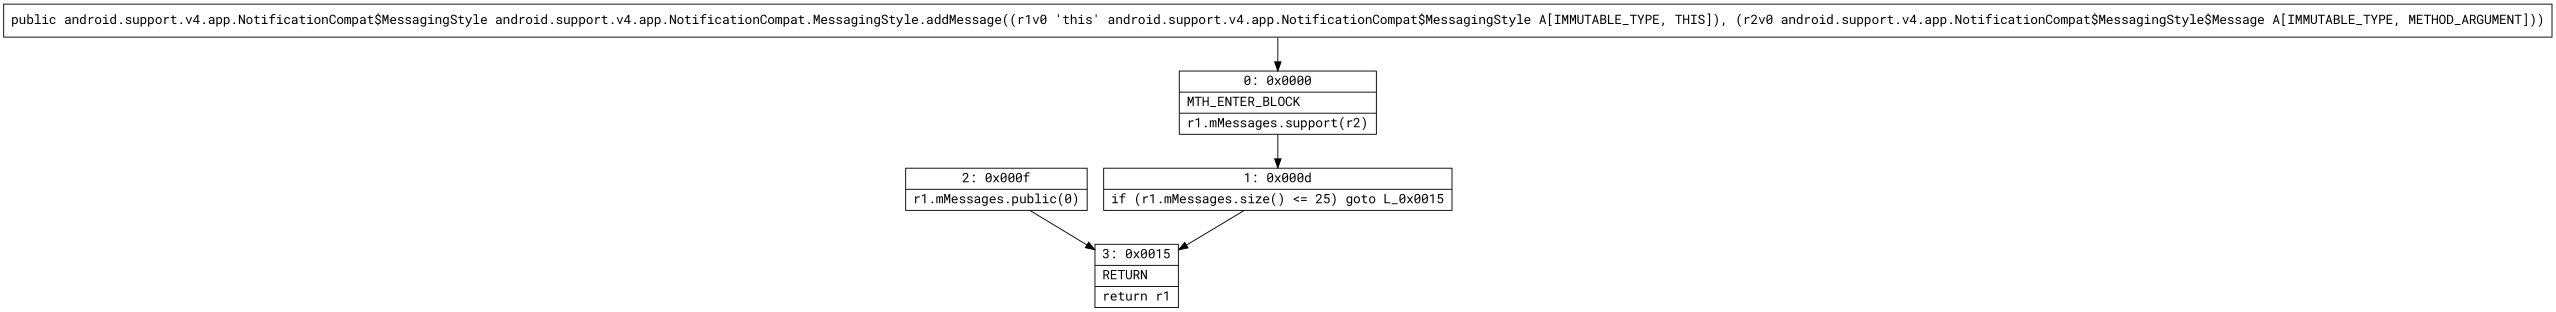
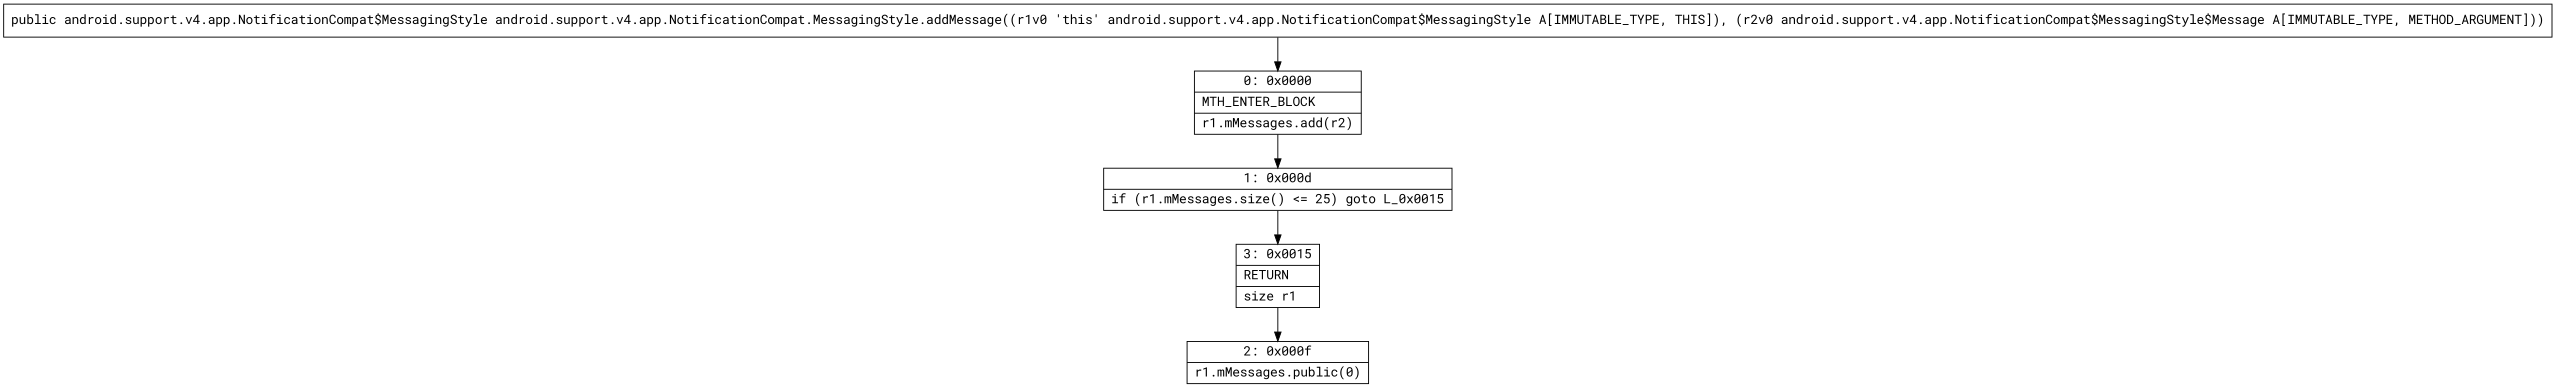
node "0: 0x0000": text "r1.mMessages.support(r2)" -> "r1.mMessages.add(r2)"
edge "2: 0x000f" -> "3: 0x0015": reversed
node "3: 0x0015": text "return r1" -> "size r1"
